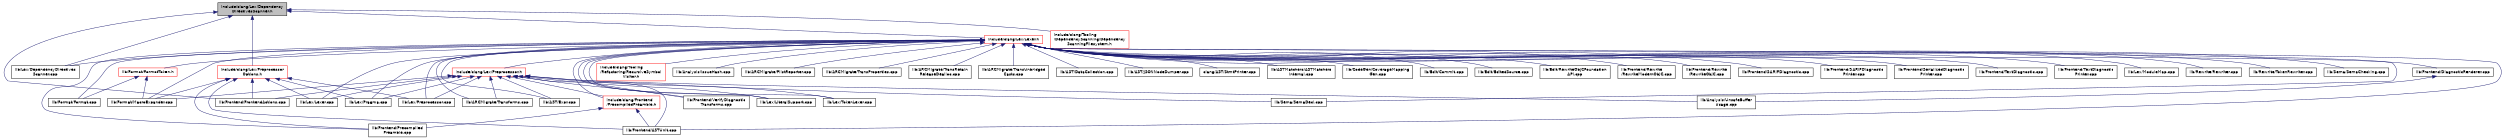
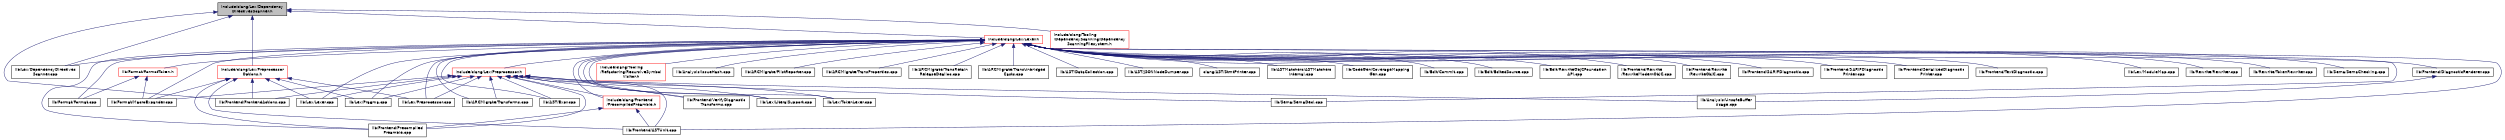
node "lib/Frontend/TextDiagnostic Printer.cpp": removed
edge "lib/Frontend/Precompiled Preamble.cpp" -> "include/clang/Lex/Preprocessor.h": added
